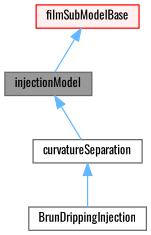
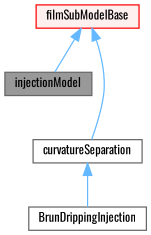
edge "curvatureSeparation" -> "injectionModel": now "curvatureSeparation" -> "filmSubModelBase"
